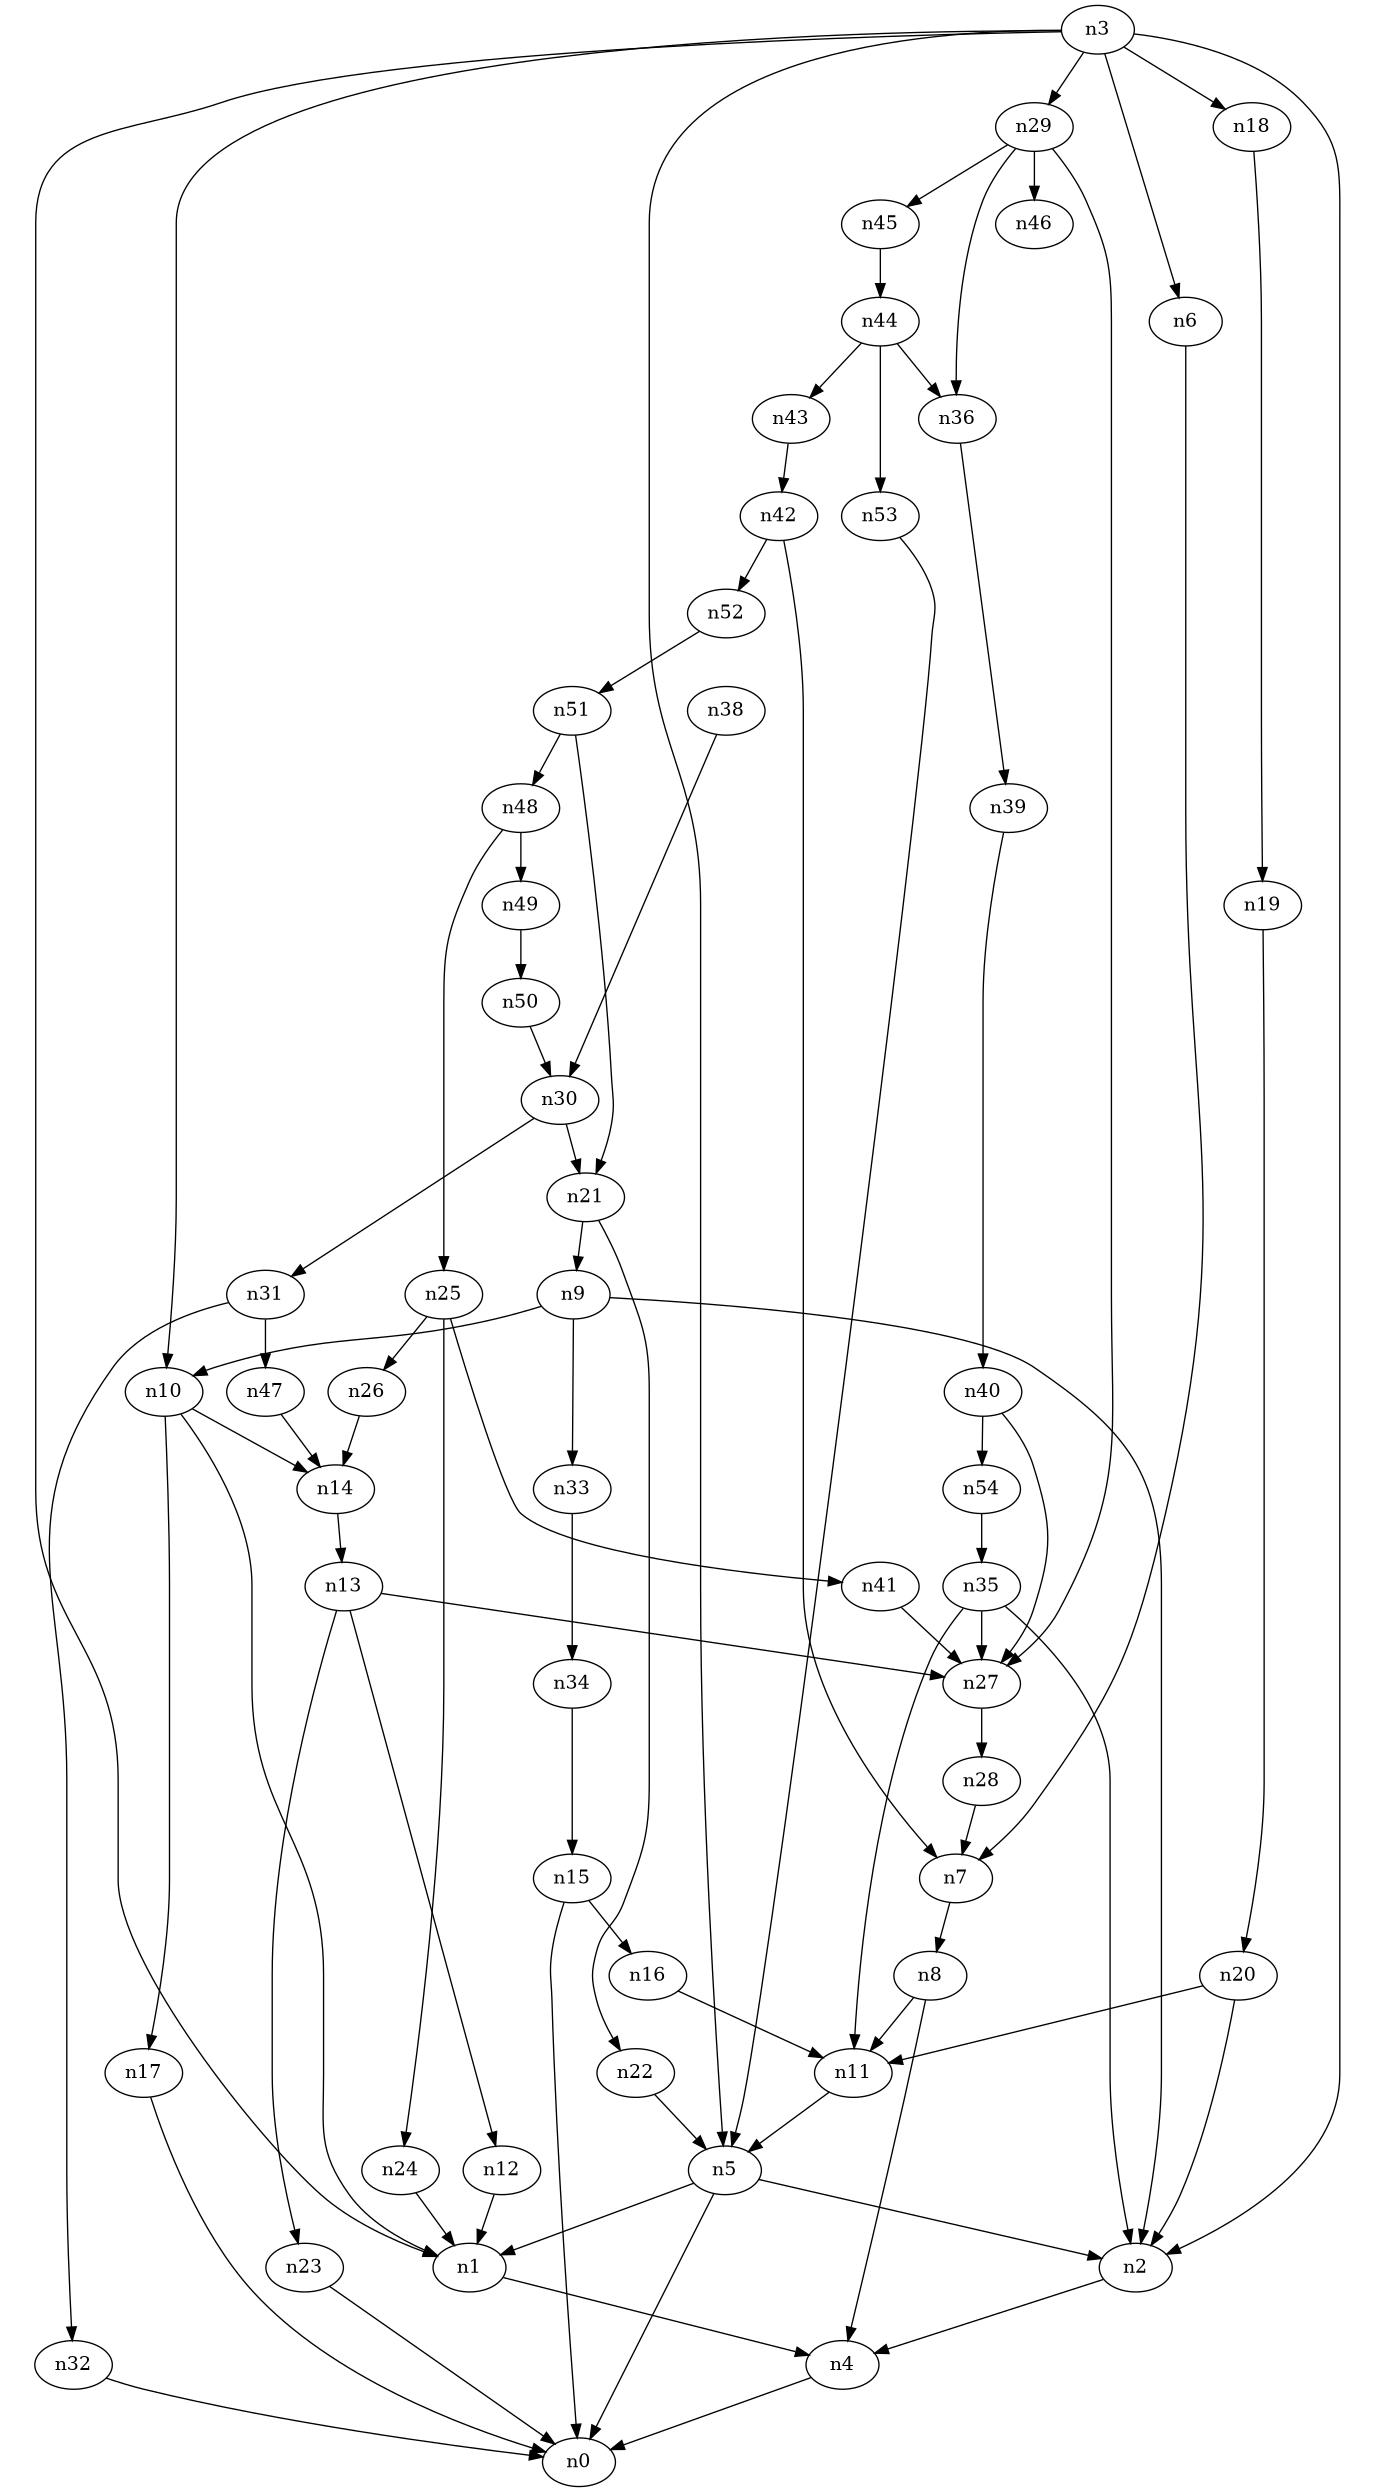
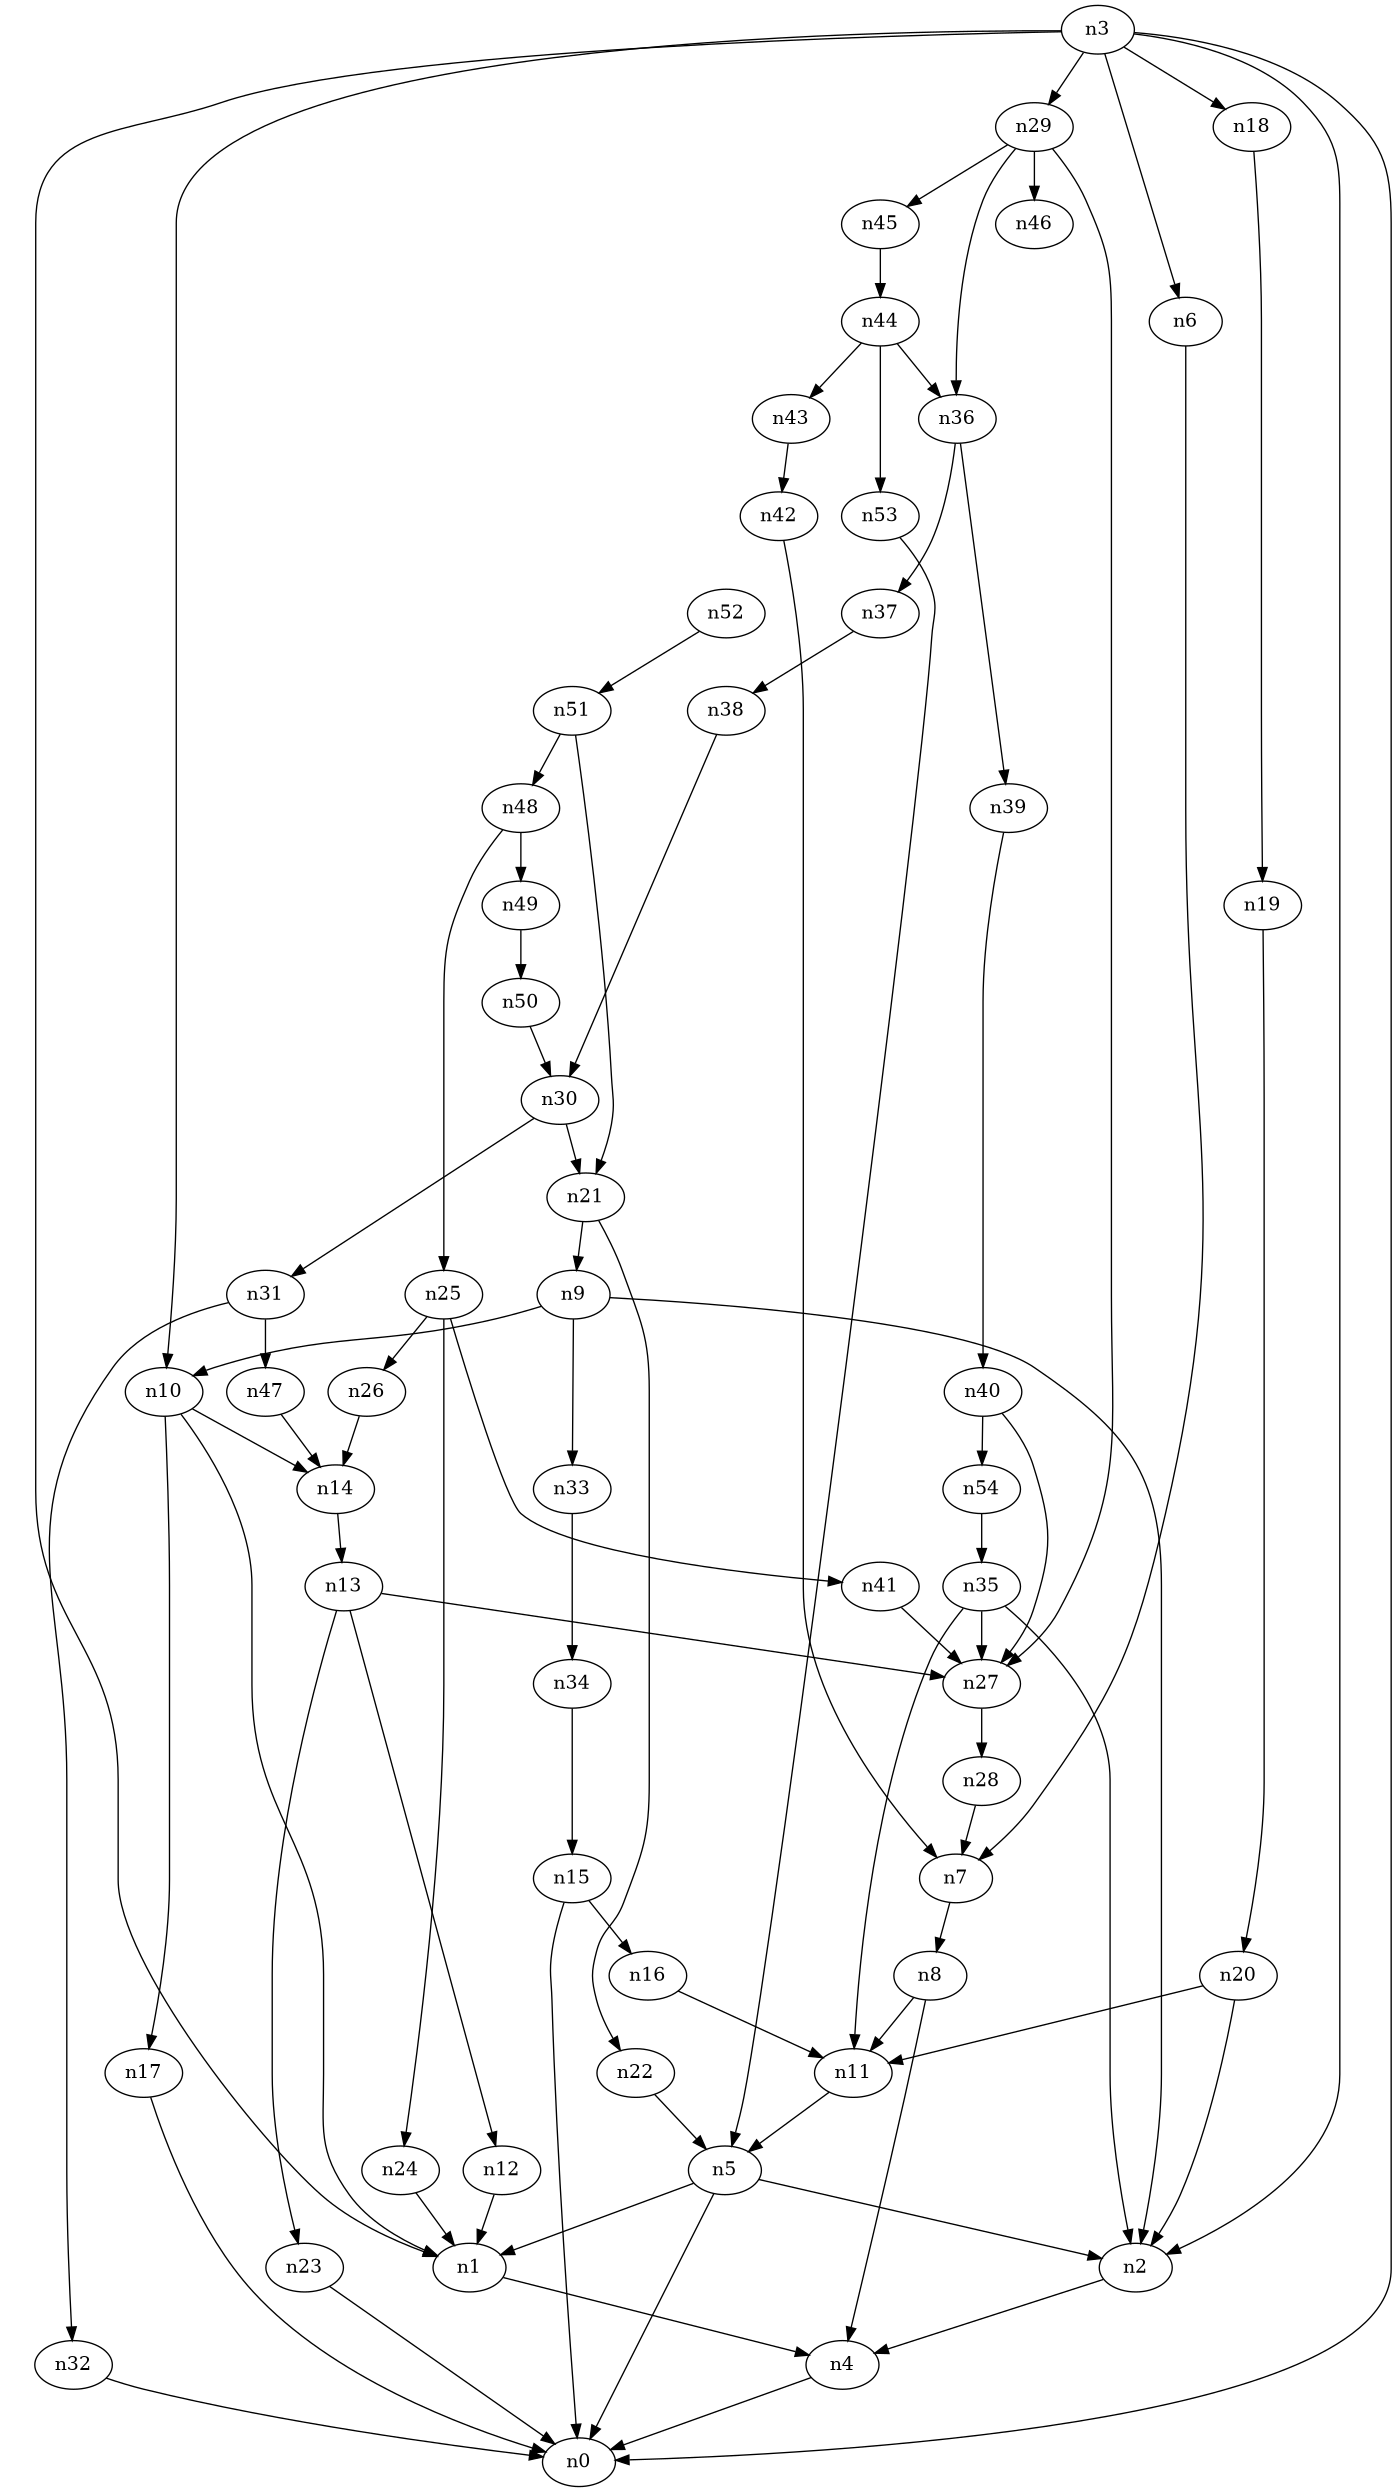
edge "n42" -> "n52": removed
node "n37": added
edge "n3" -> "n5": now "n3" -> "n0"
